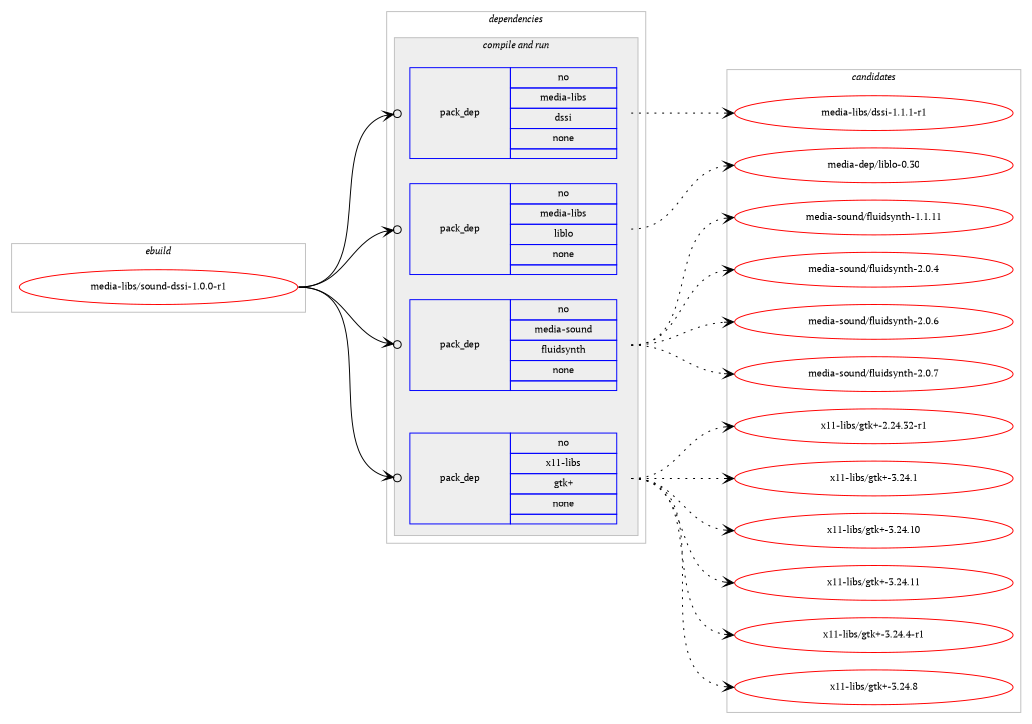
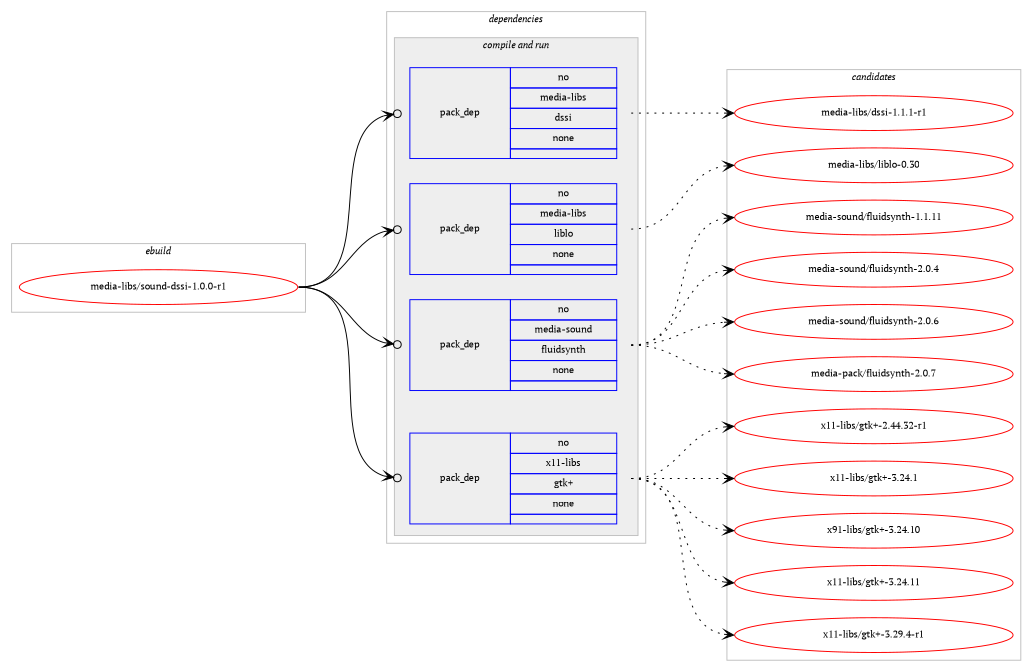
node "media-dep/liblo-0.30": label "media-dep/liblo-0.30" -> "media-libs/liblo-0.30"
node "media-sound/fluidsynth-2.0.7": label "media-sound/fluidsynth-2.0.7" -> "media-pack/fluidsynth-2.0.7"
node "x11-libs/gtk+-2.24.32-r1": label "x11-libs/gtk+-2.24.32-r1" -> "x11-libs/gtk+-2.44.32-r1"
node "x11-libs/gtk+-3.24.10": label "x11-libs/gtk+-3.24.10" -> "x91-libs/gtk+-3.24.10"
node "x11-libs/gtk+-3.24.4-r1": label "x11-libs/gtk+-3.24.4-r1" -> "x11-libs/gtk+-3.29.4-r1"
node "x11-libs/gtk+-3.24.8": removed
